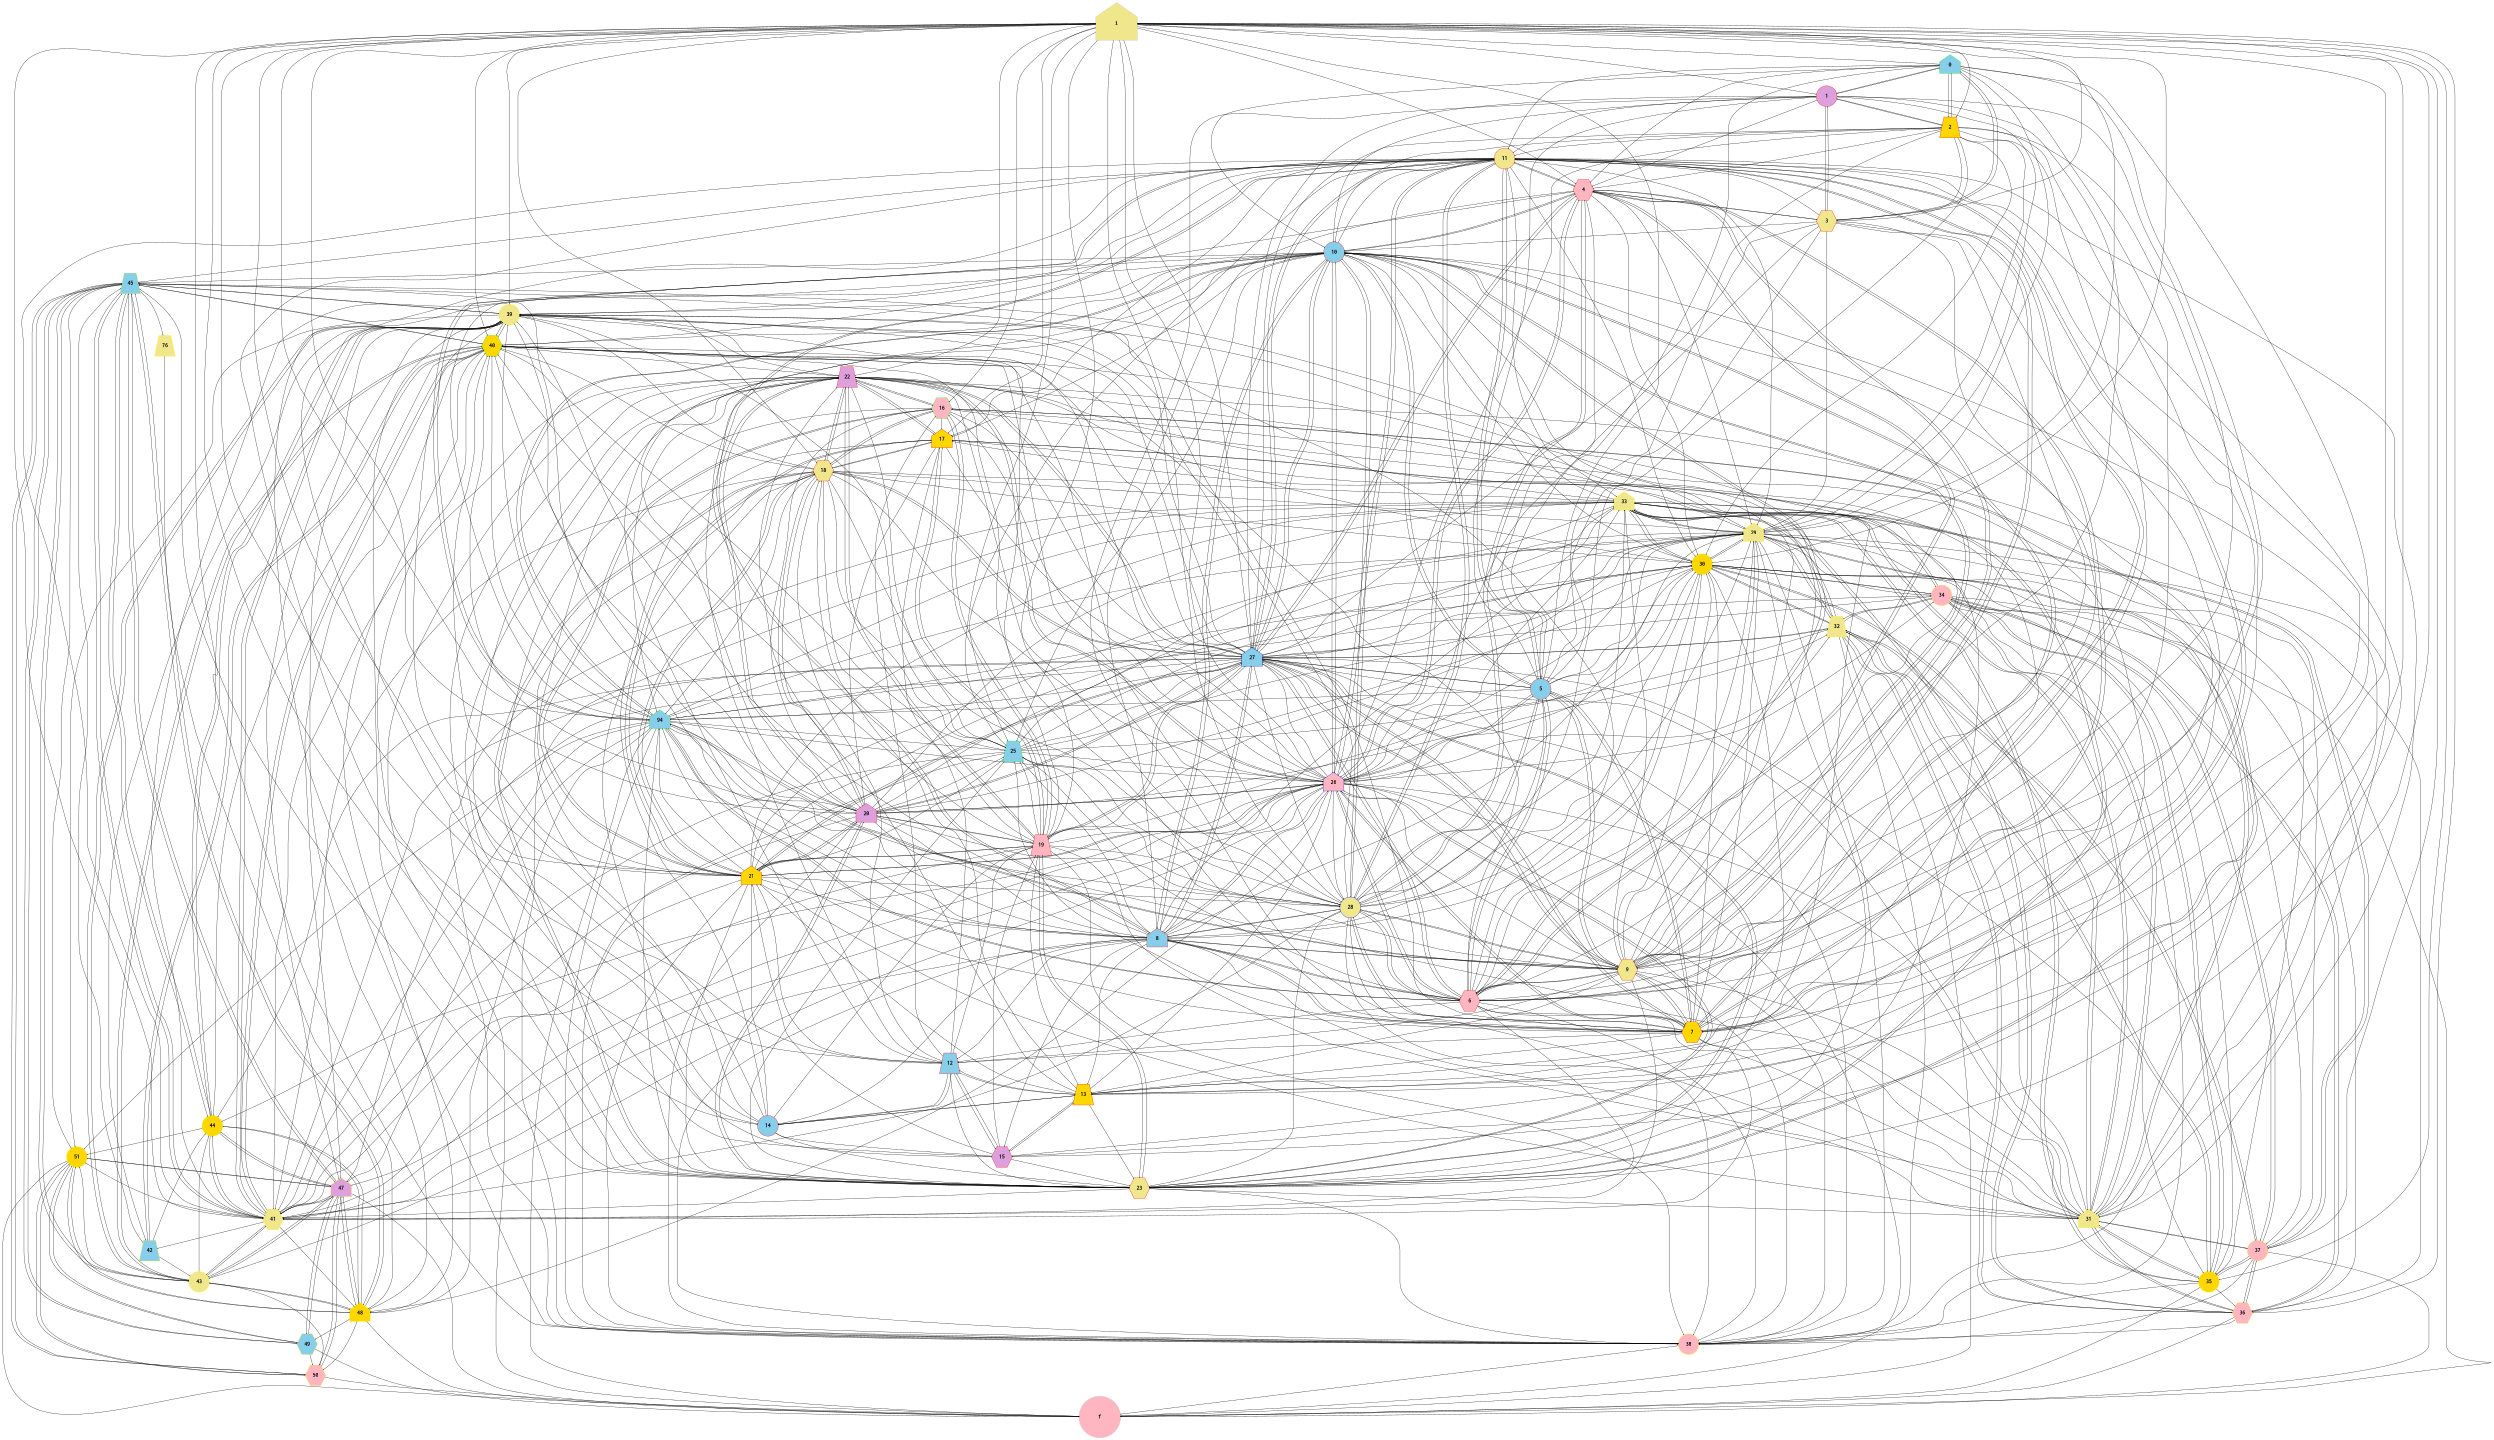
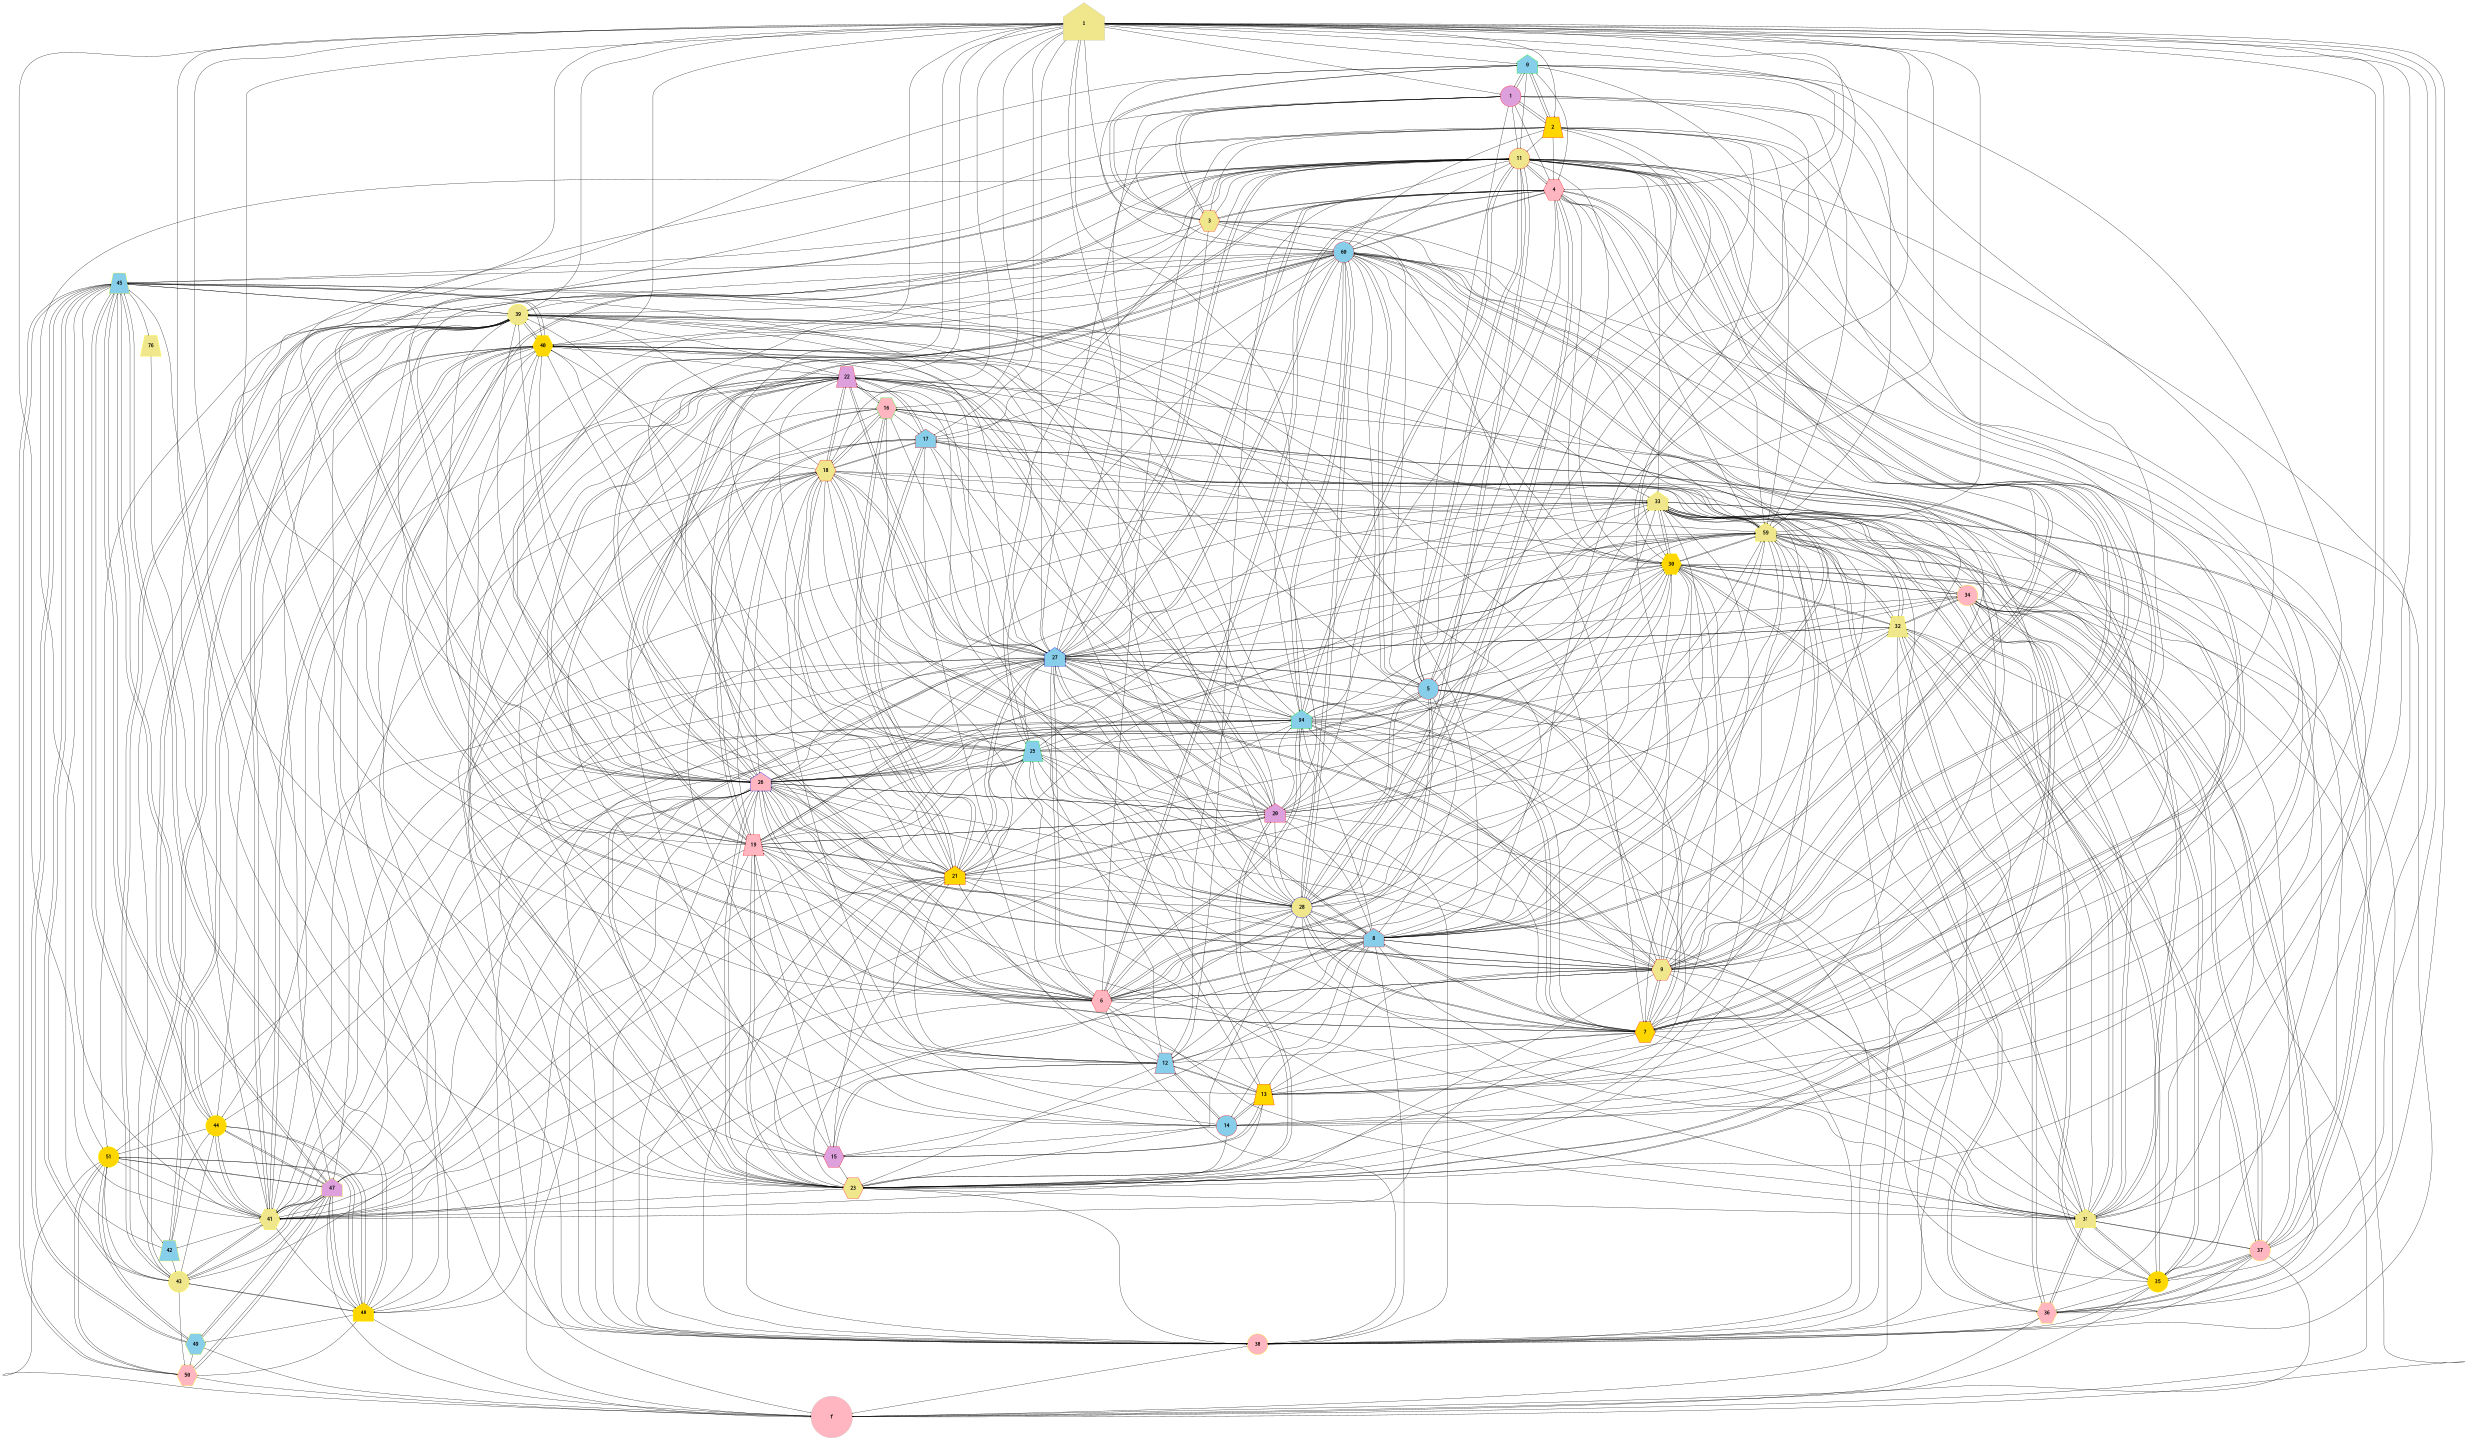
node "10": label "10" -> "60"
node "40": color green -> yellow
node "17": fillcolor gold -> skyblue
node "29": label "29" -> "59"
node "30": shape ellipse -> hexagon
edge "27" -> "35": now "25" -> "35"
edge "13" -> "26": now "9" -> "26"
